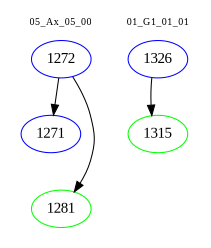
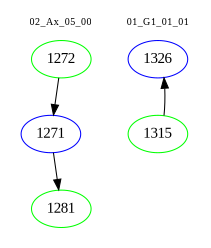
cluster "05_Ax_05_00": label "05_Ax_05_00" -> "02_Ax_05_00"
node "1272": color blue -> green
edge "1326" -> "1315": reversed
edge "1272" -> "1281": now "1271" -> "1281"
